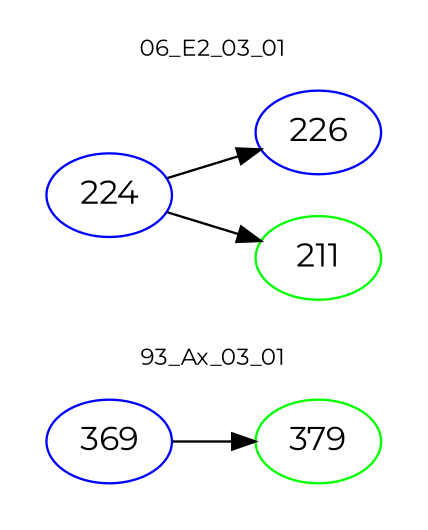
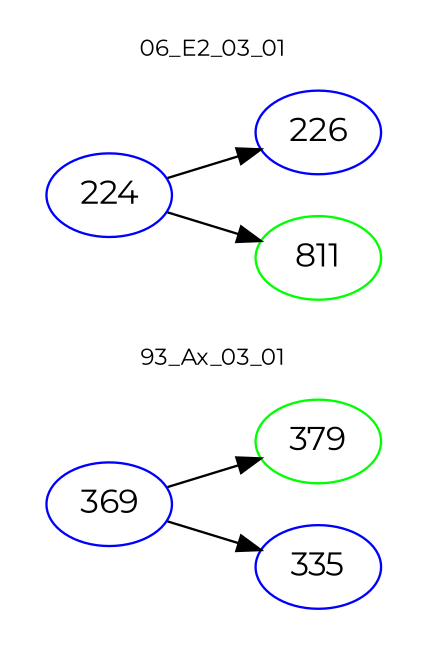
node "211": label "211" -> "811"
node "335": added
